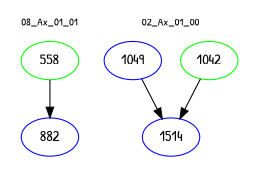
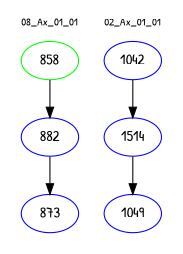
cluster "02_Ax_01_00": label "02_Ax_01_00" -> "02_Ax_01_01"
node "558": label "558" -> "858"
node "1042": color green -> blue
edge "1049" -> "1514": reversed
node "873": added
